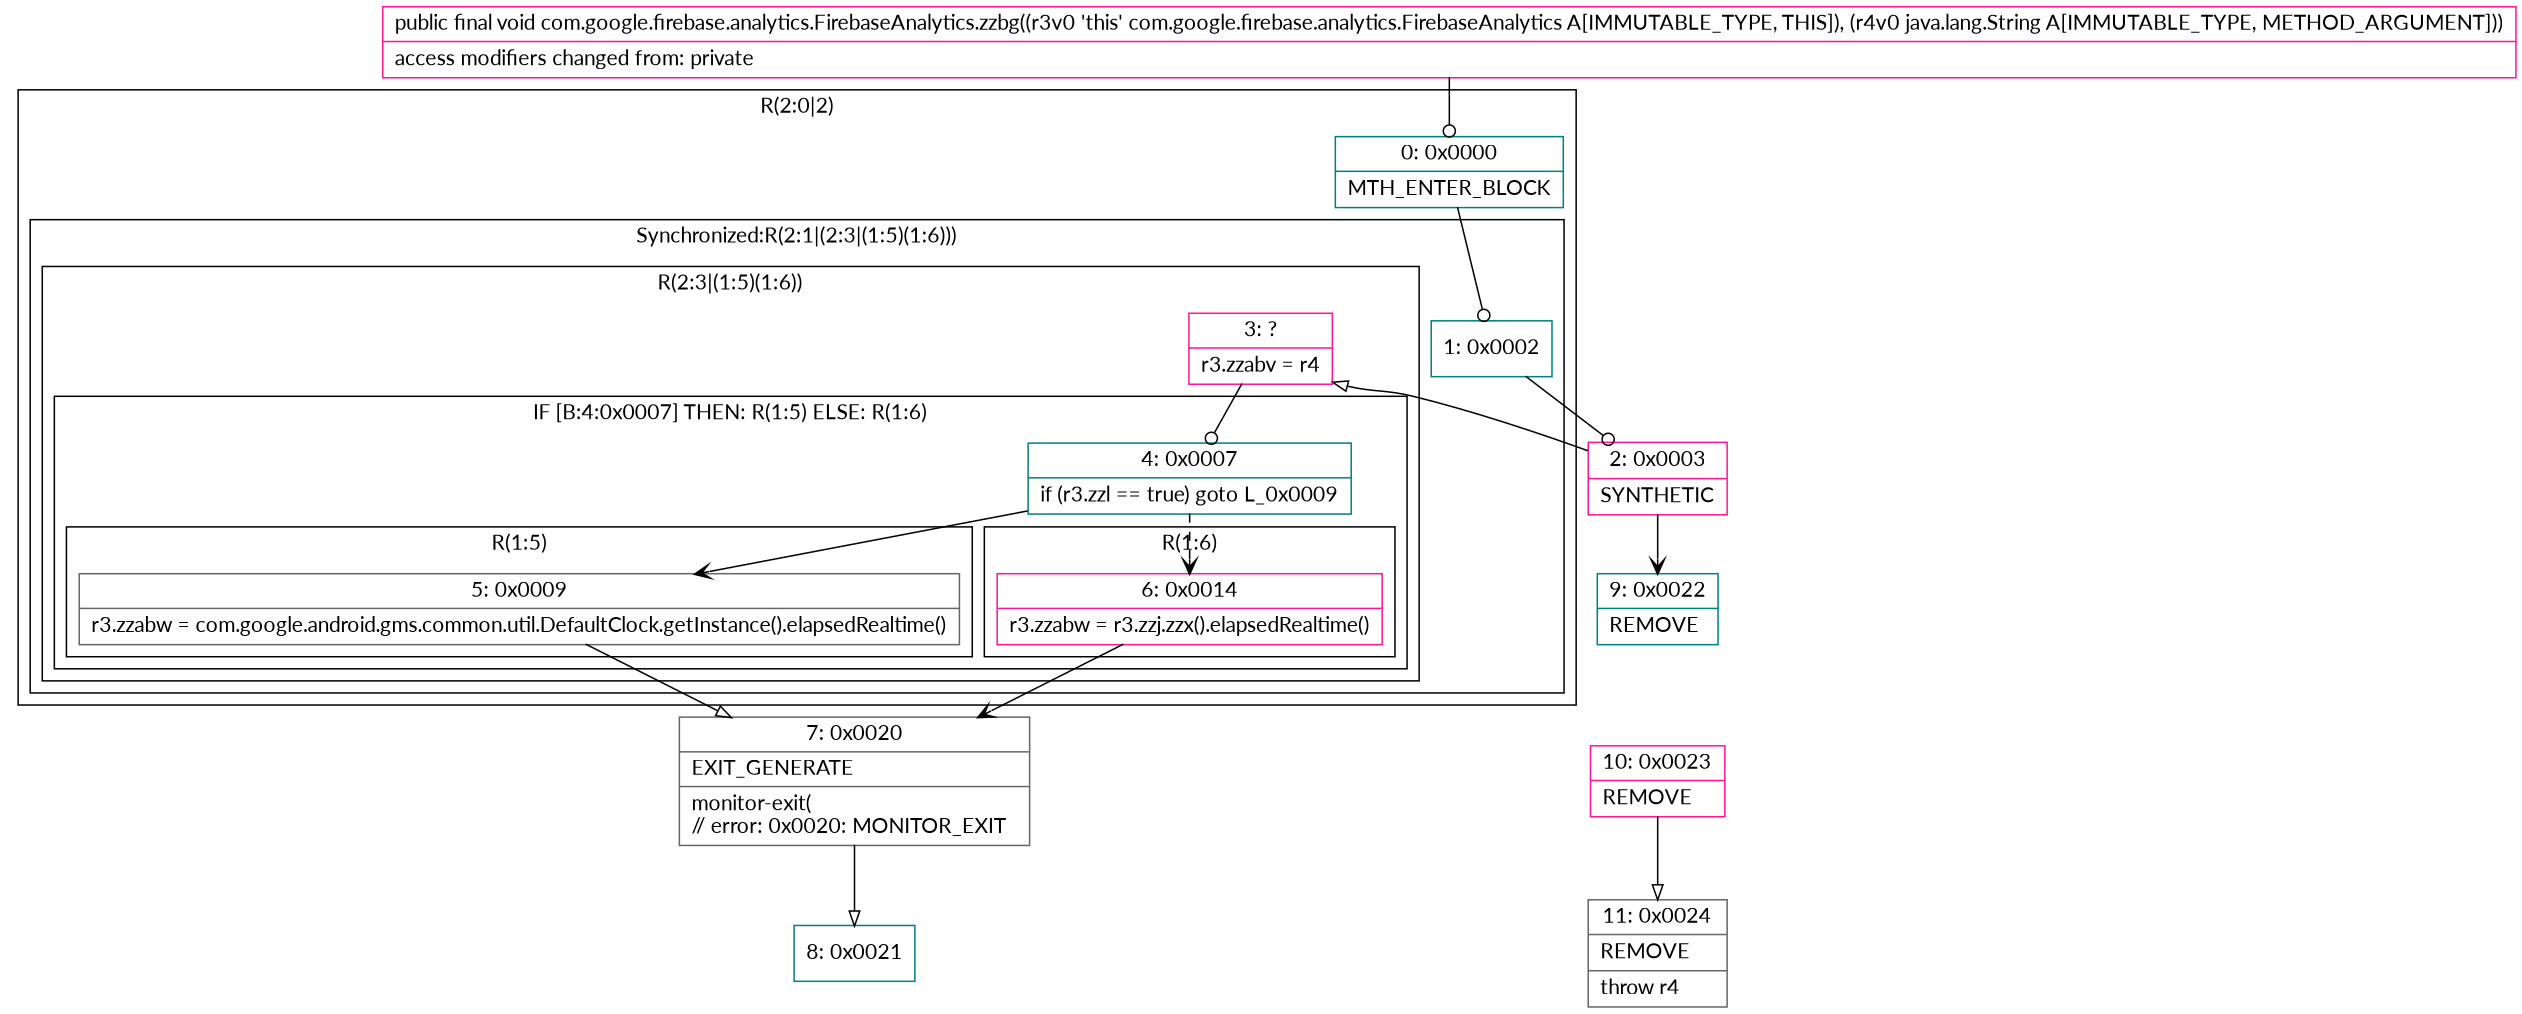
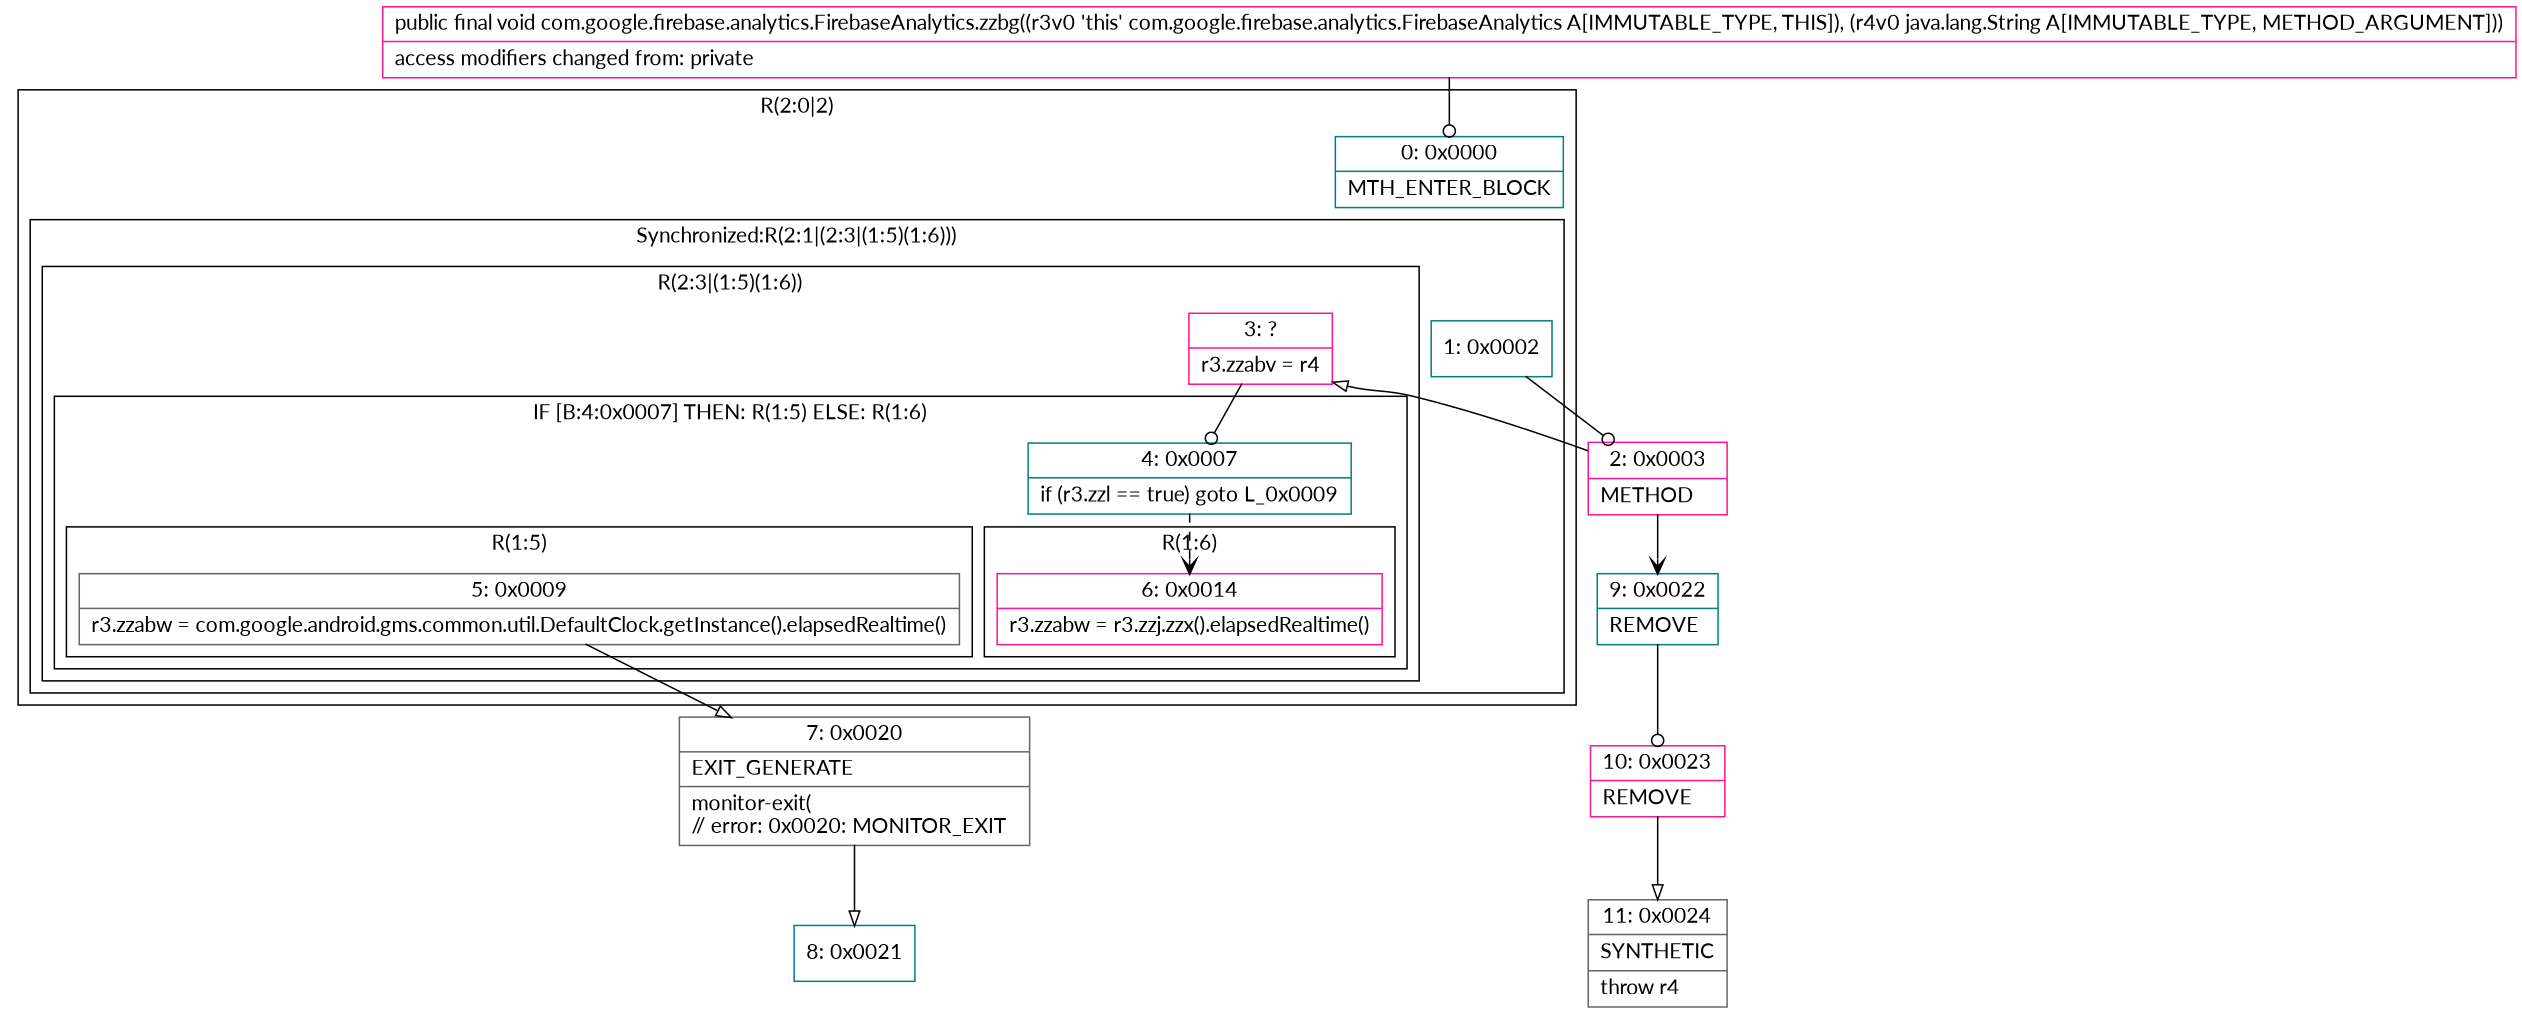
edge "0: 0x0000" -> "1: 0x0002": removed
node "2: 0x0003": text "SYNTHETIC" -> "METHOD"
edge "4: 0x0007" -> "5: 0x0009": removed
edge "6: 0x0014" -> "7: 0x0020": removed
edge "9: 0x0022" -> "10: 0x0023": added
node "11: 0x0024": text "REMOVE" -> "SYNTHETIC"
